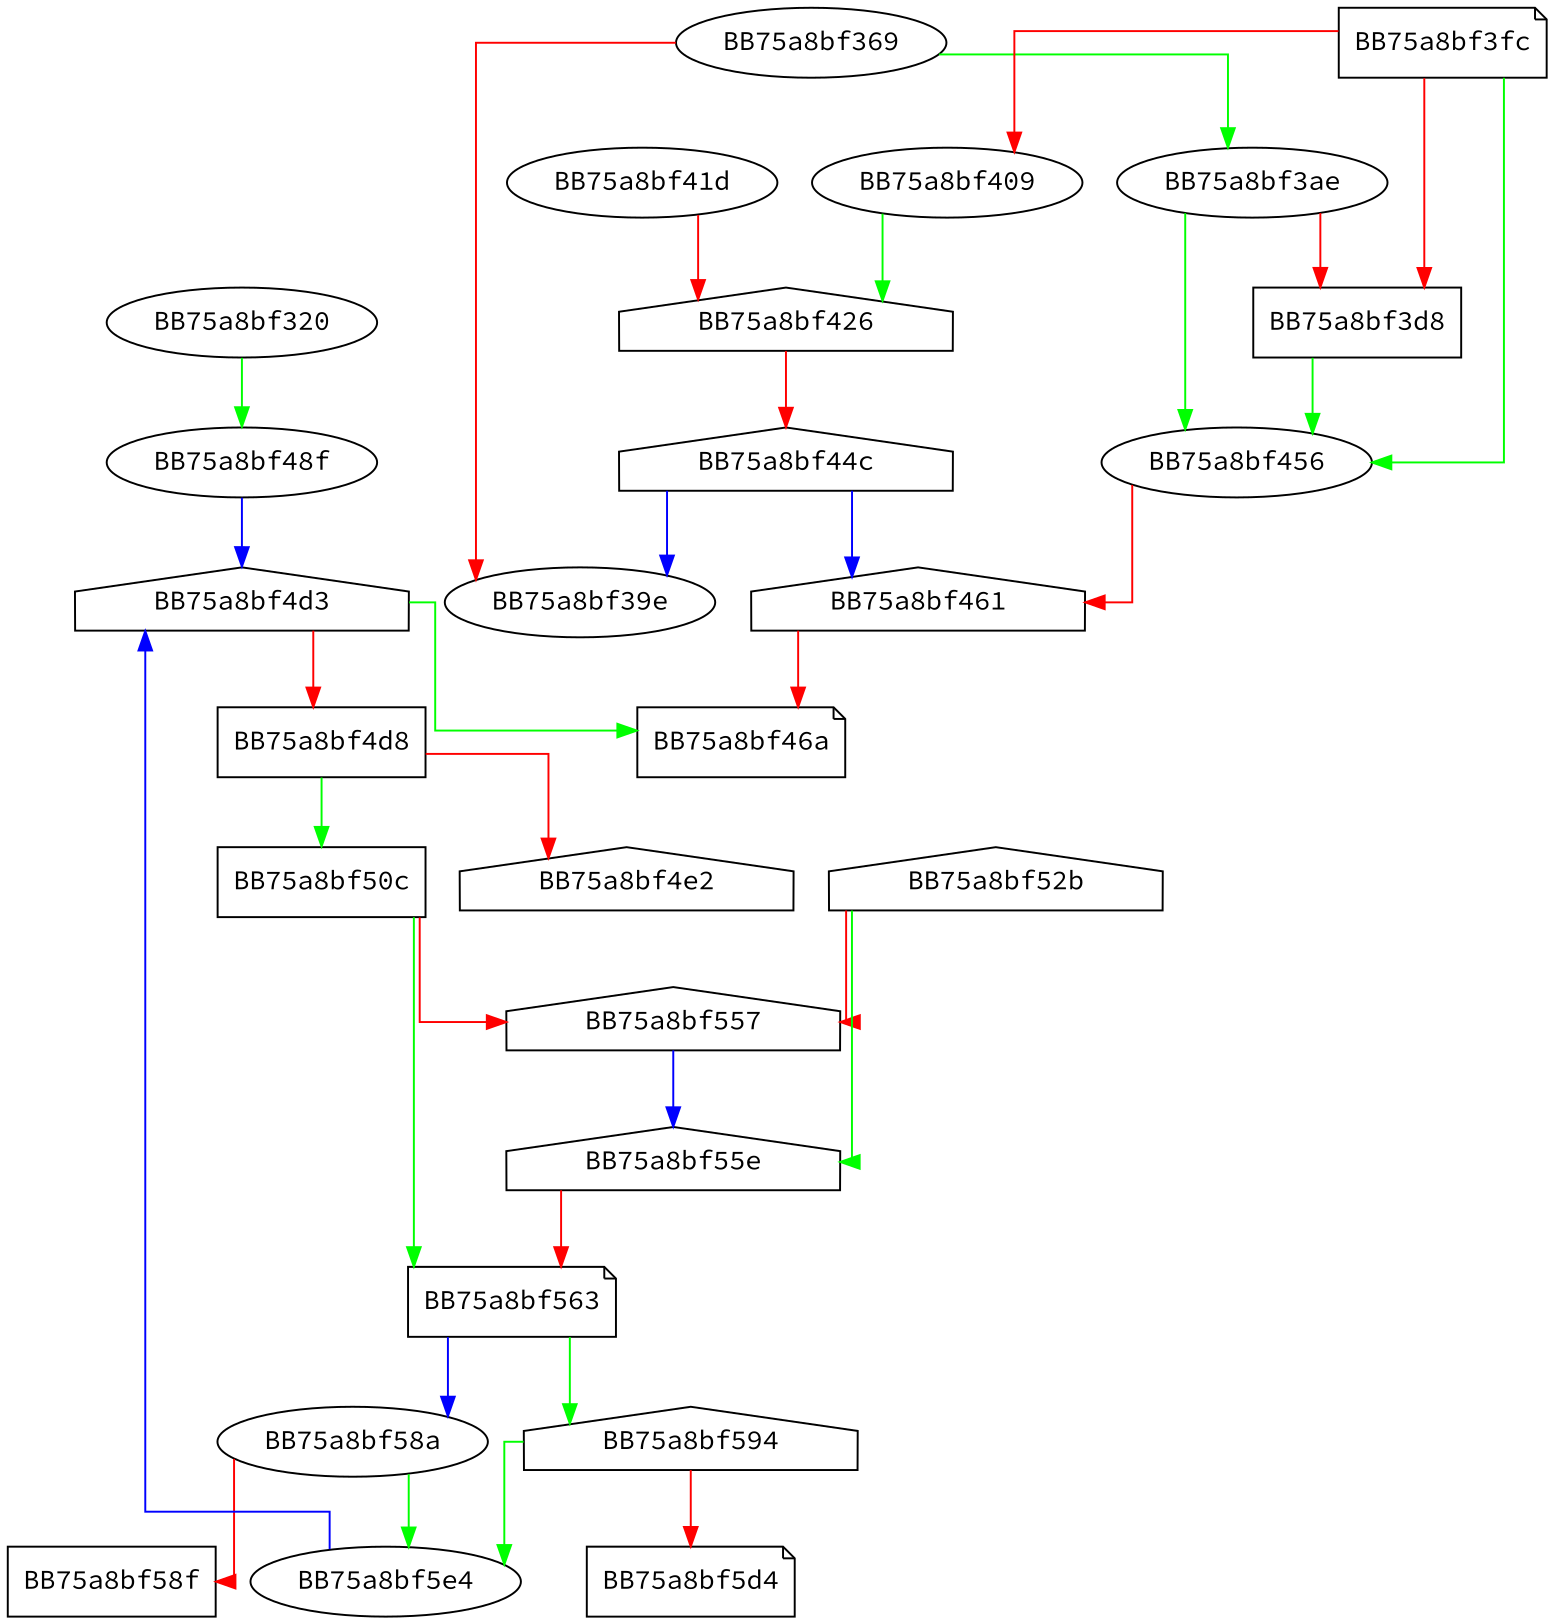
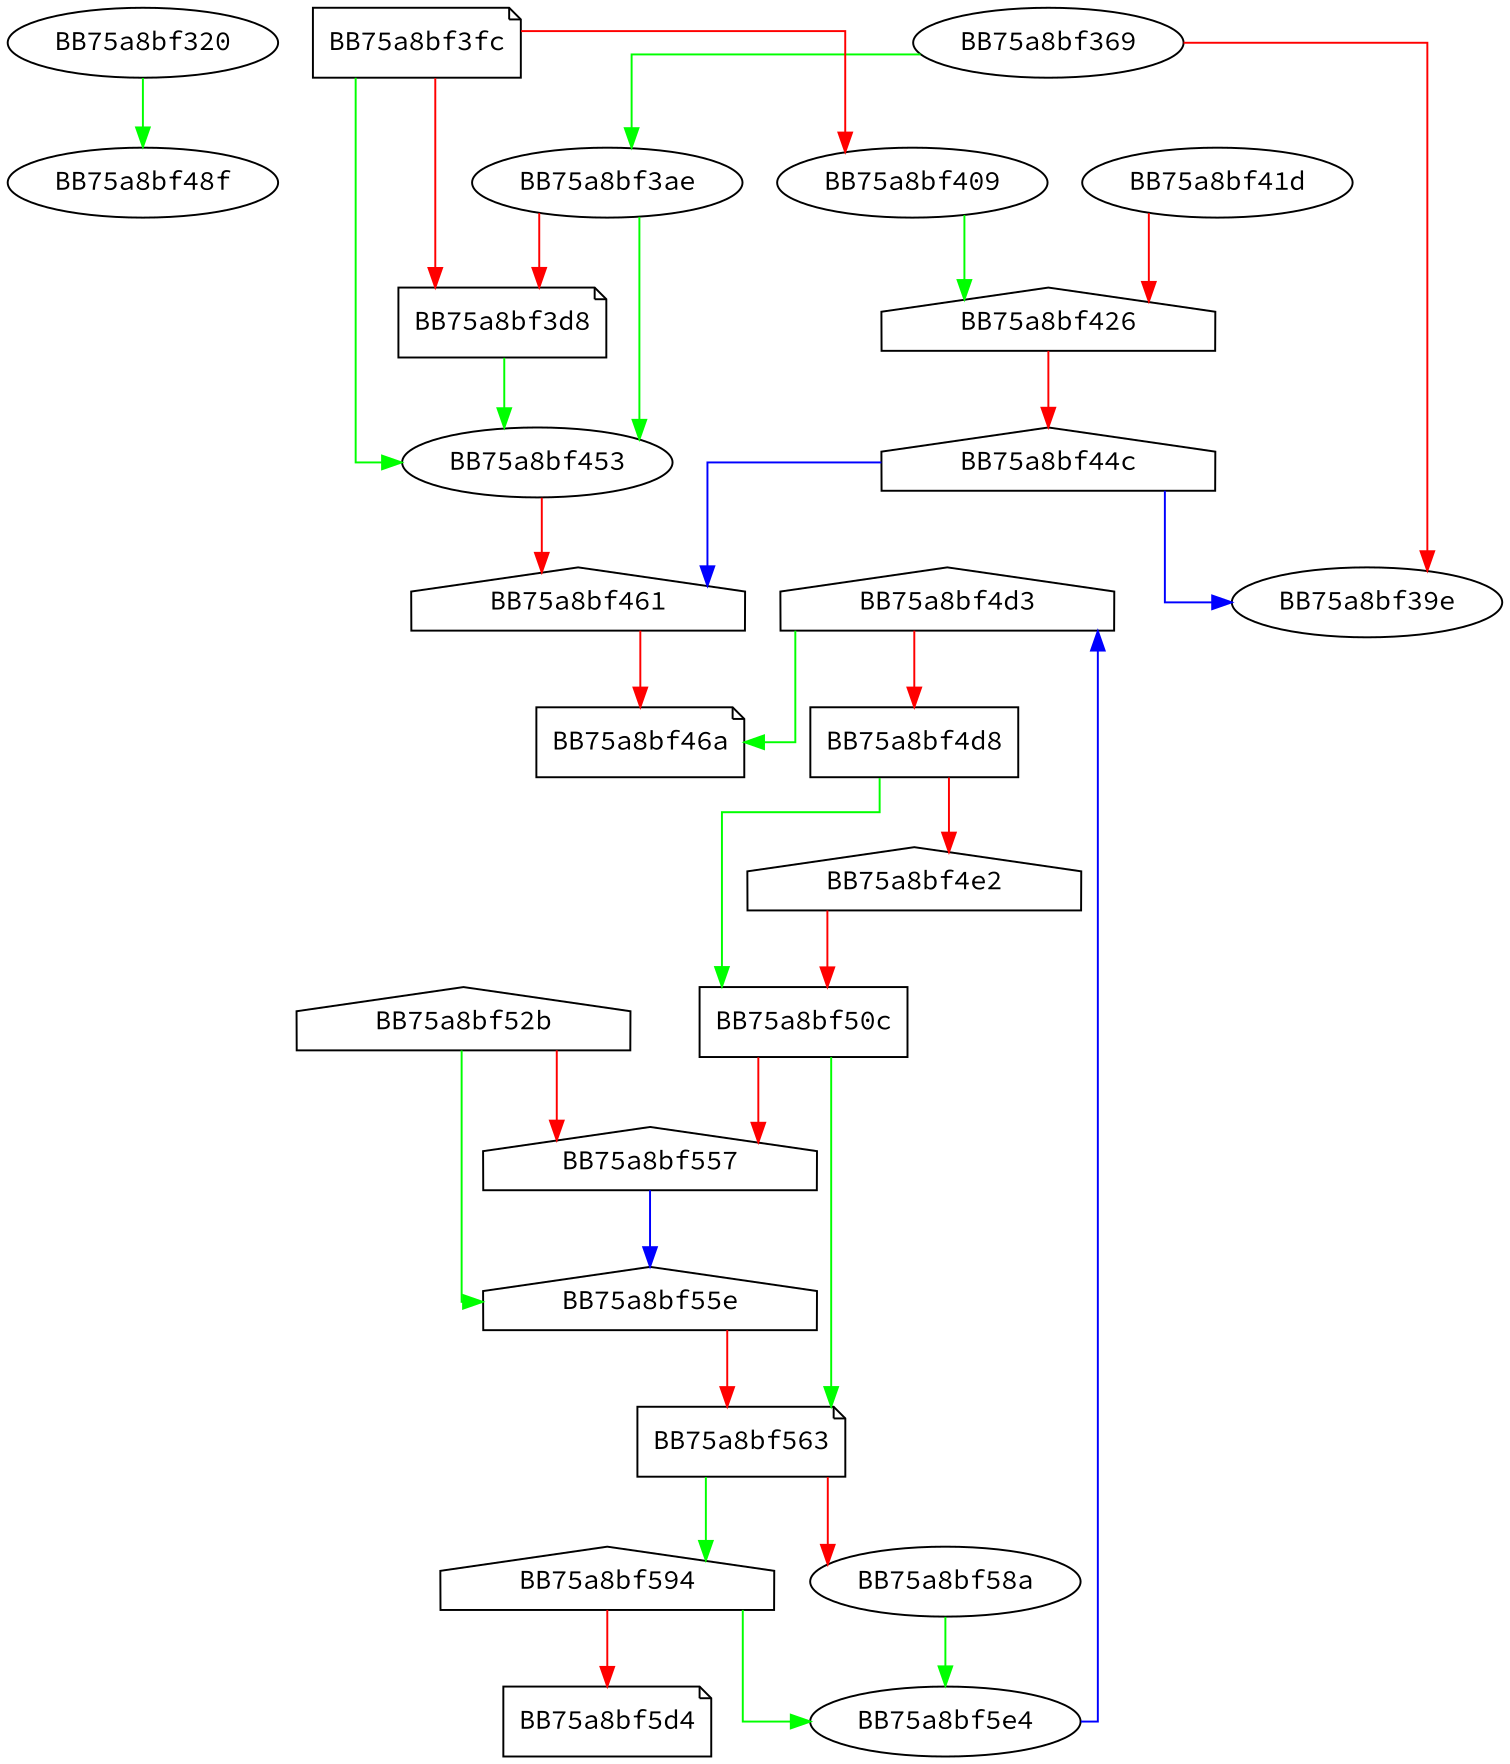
node "BB75a8bf3d8": shape box -> note
node "BB75a8bf456": label "BB75a8bf456" -> "BB75a8bf453"
edge "BB75a8bf48f" -> "BB75a8bf4d3": removed
edge "BB75a8bf4e2" -> "BB75a8bf50c": added
edge "BB75a8bf563" -> "BB75a8bf58a": color blue -> red
node "BB75a8bf58f": removed
